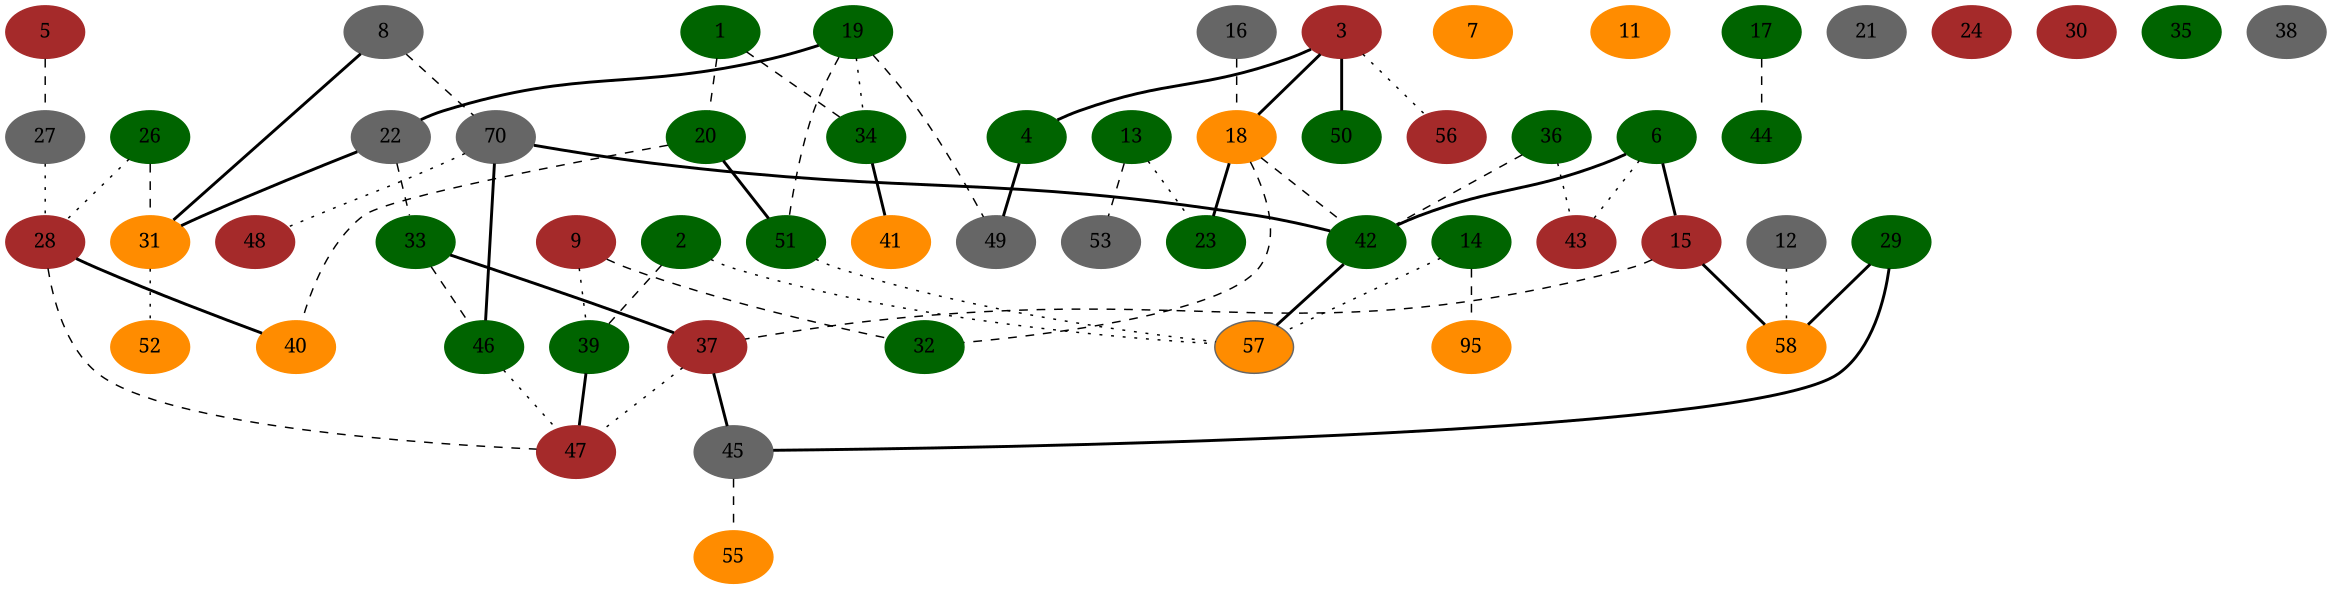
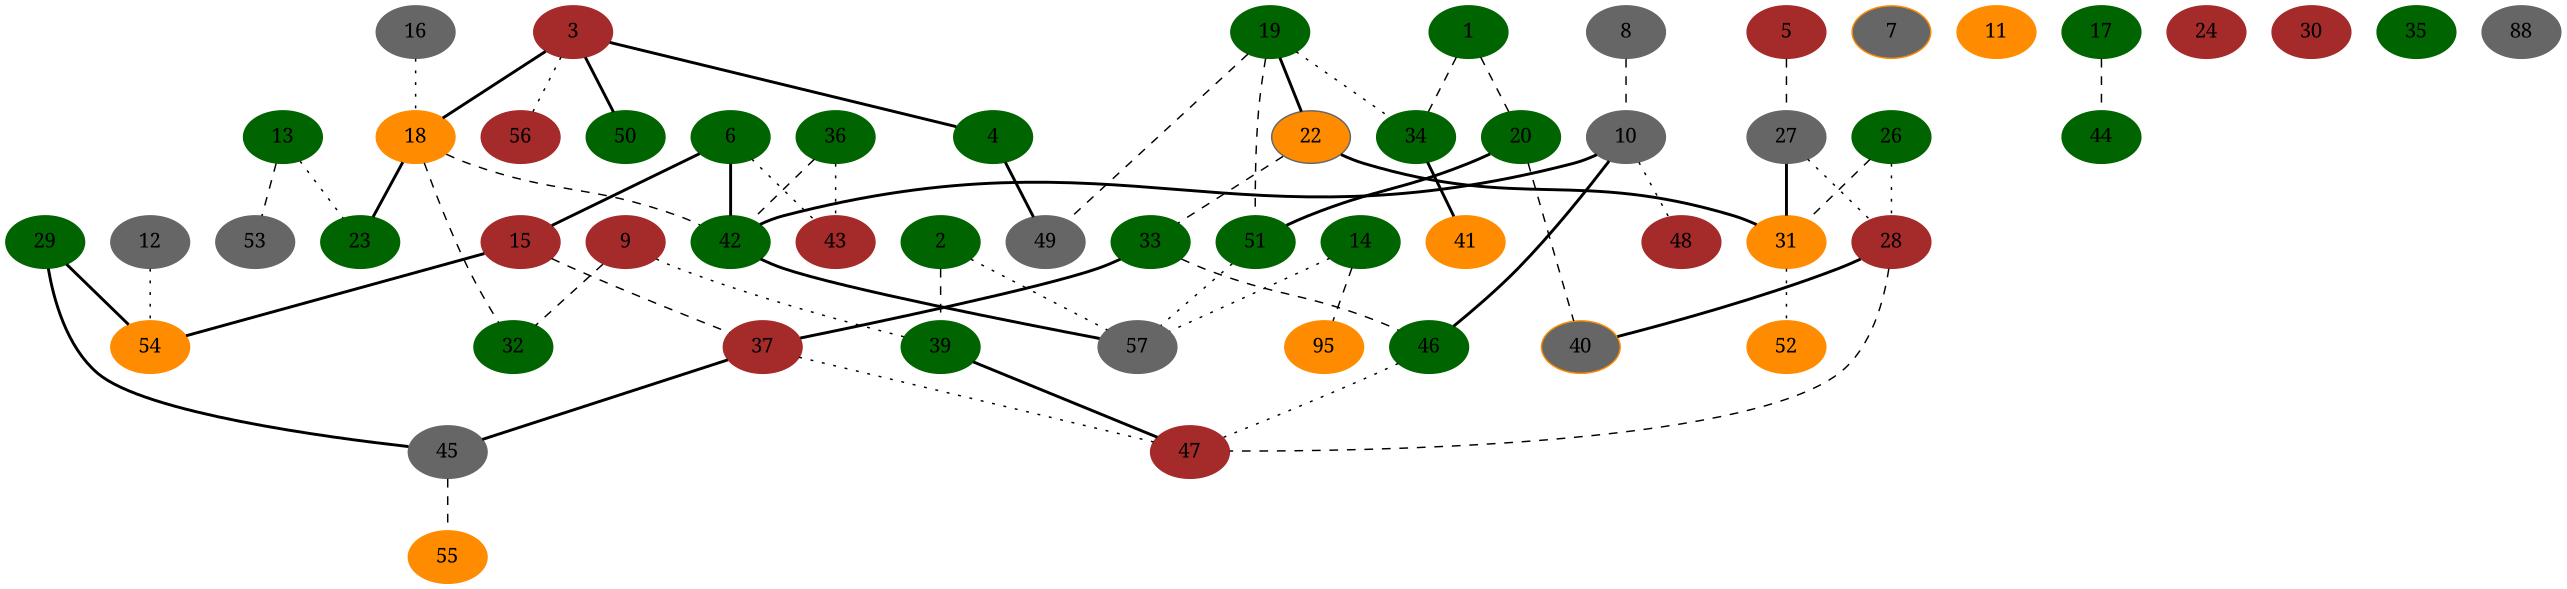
node "7": fillcolor darkorange -> gray40
node "21": removed
node "38": label "38" -> "88"
edge "16" -- "18": style dashed -> dotted
edge "8" -- "31": now "27" -- "31"
node "22": fillcolor gray40 -> darkorange
node "70": label "70" -> "10"
node "40": fillcolor darkorange -> gray40
node "57": fillcolor darkorange -> gray40
node "58": label "58" -> "54"
